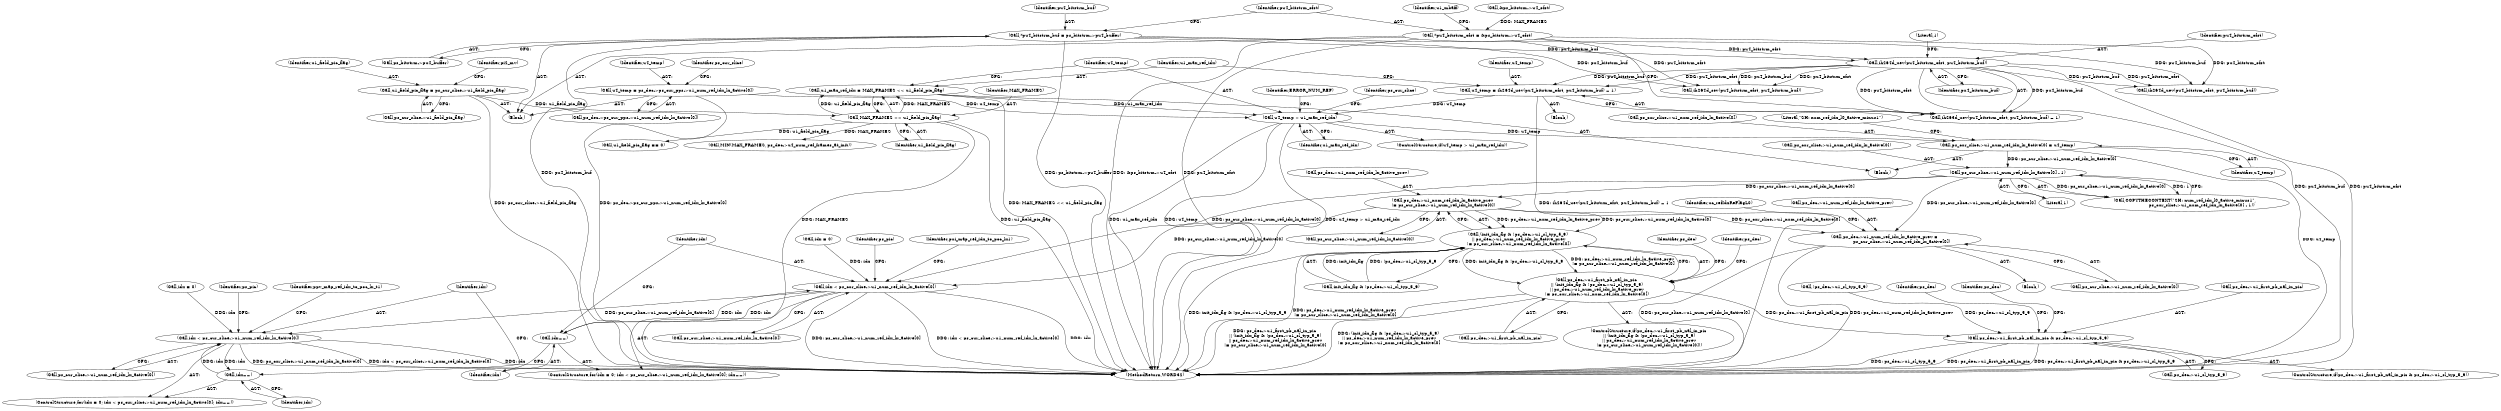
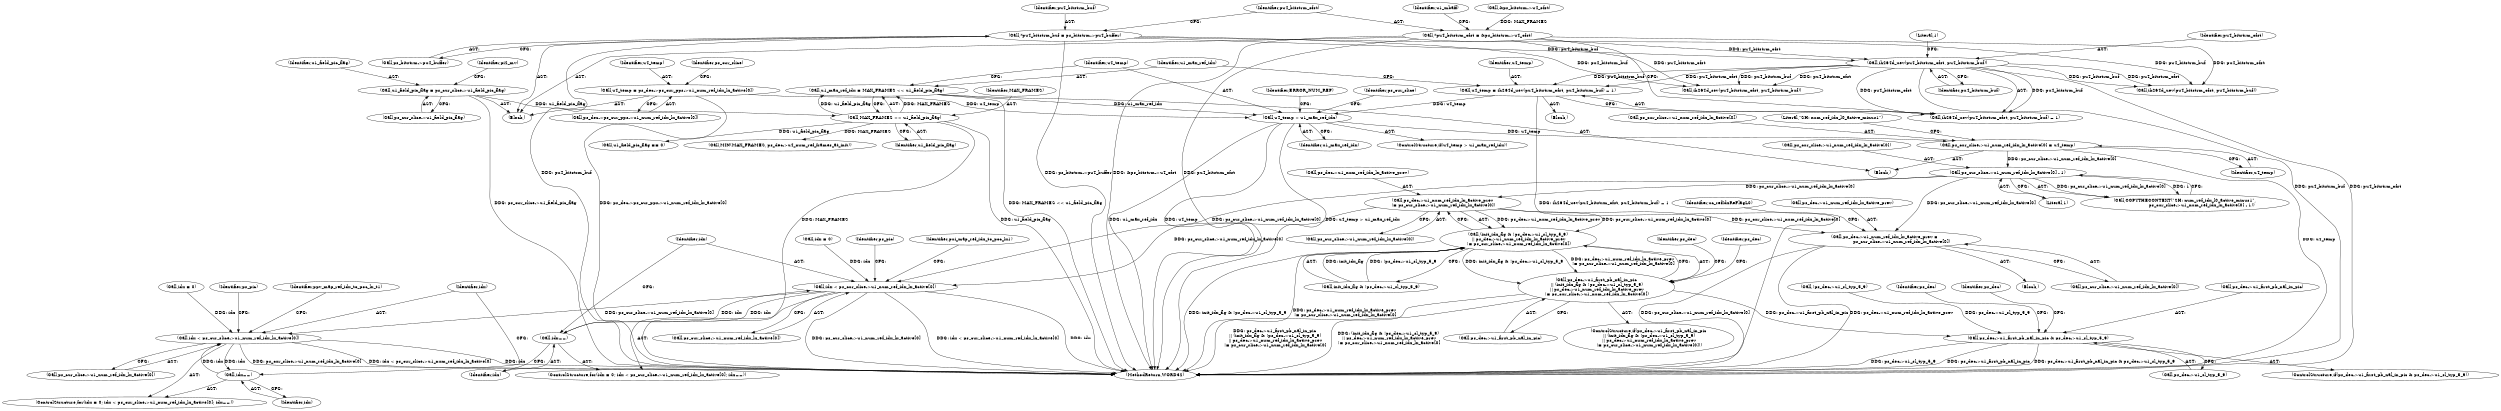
node "(Call,ih263d_uev(pu4_bitstrm_ofst, pu4_bitstrm_buf) + 1)": label "(Call,ih263d_uev(pu4_bitstrm_ofst, pu4_bitstrm_buf) + 1)" -> "(Call,ih264d_uev(pu4_bitstrm_ofst, pu4_bitstrm_buf) + 1)"
